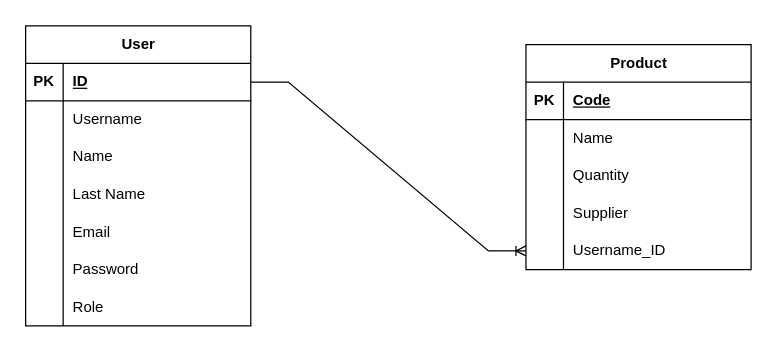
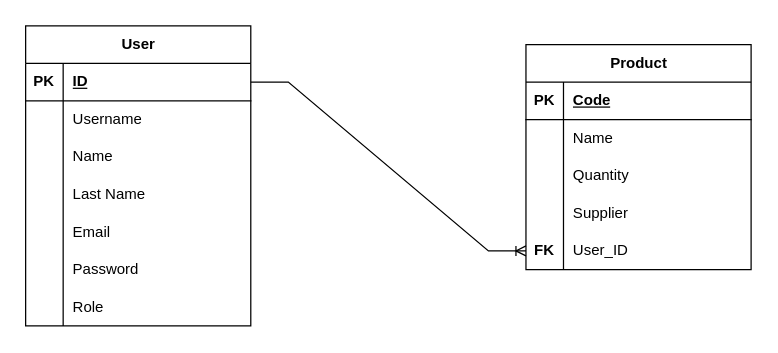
node "FK": added
node "Username_ID": label "Username_ID" -> "User_ID"
